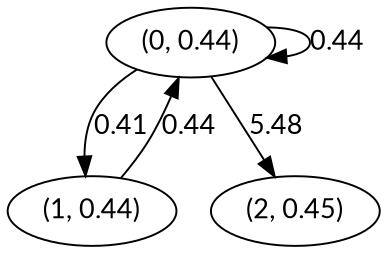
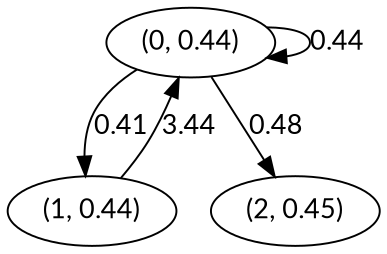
edge "(1, 0.44)" -> "(0, 0.44)": label "0.44" -> "3.44"
edge "(0, 0.44)" -> "(2, 0.45)": label "5.48" -> "0.48"
